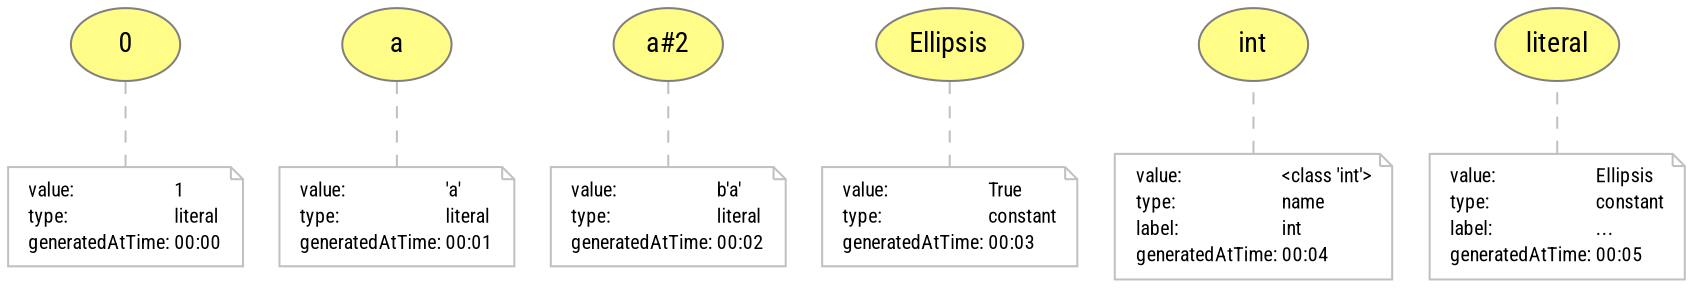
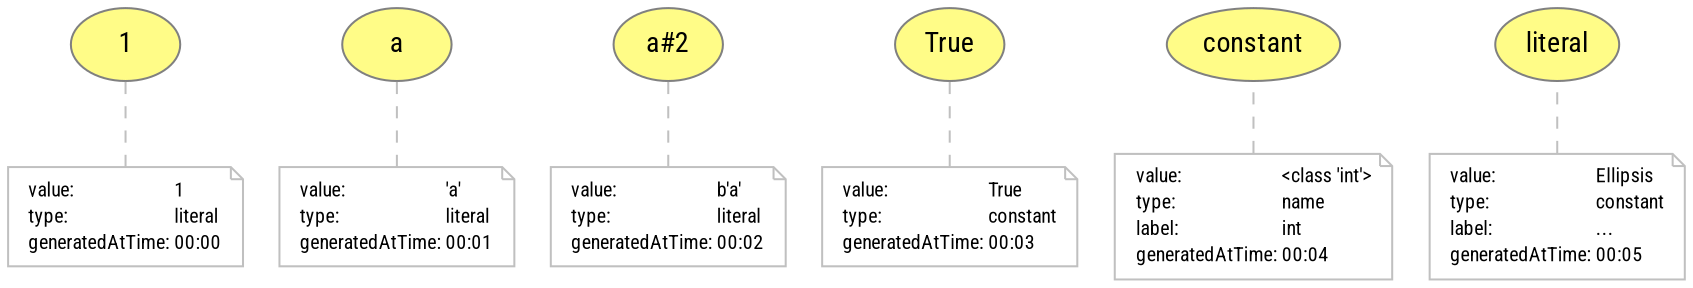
node "0": label "0" -> "1"
node "Ellipsis": label "Ellipsis" -> "True"
node "int": label "int" -> "constant"
